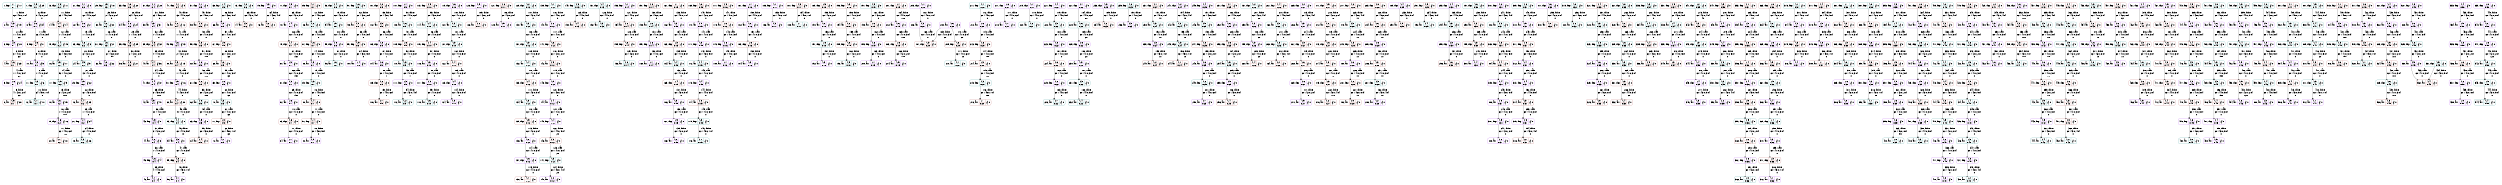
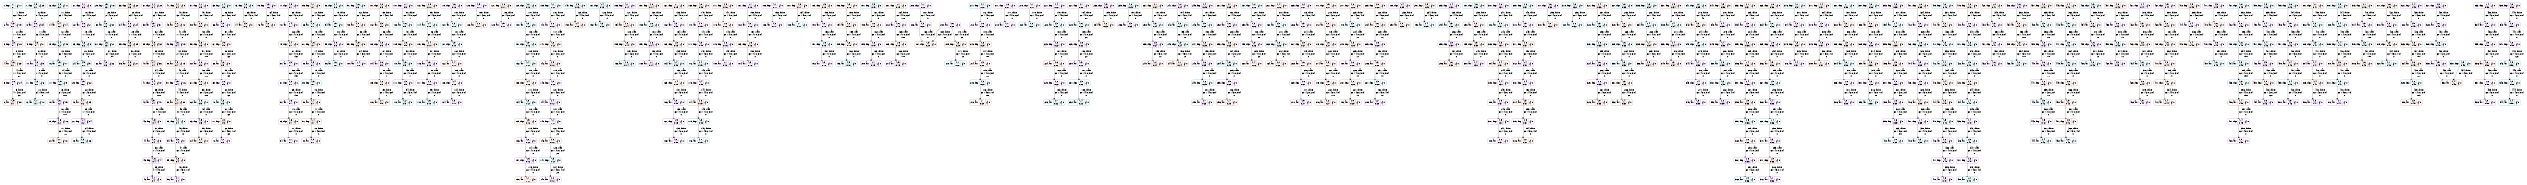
node "476, arr": removed
